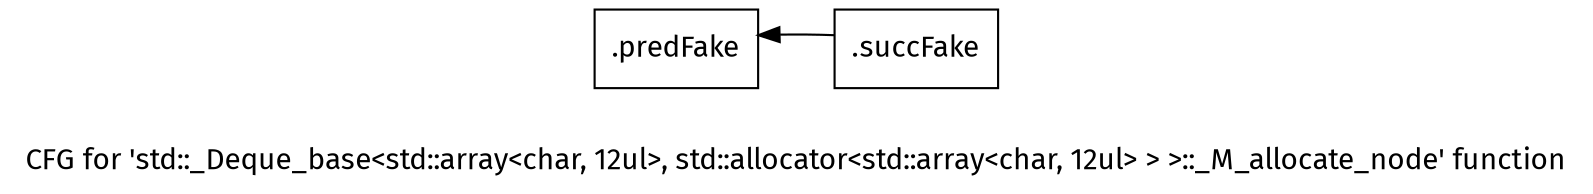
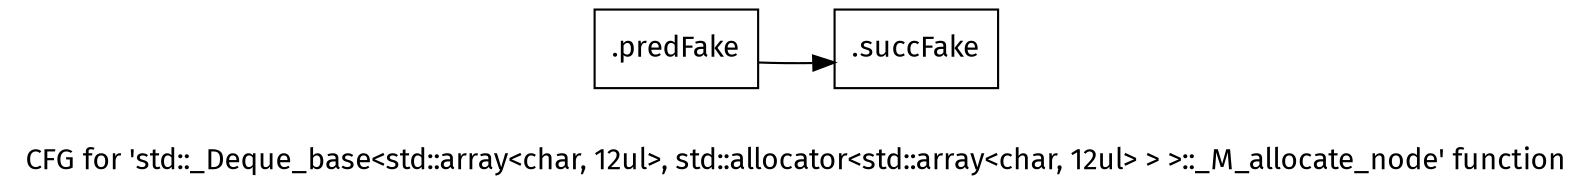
edge ".succFake" -> ".predFake": reversed
